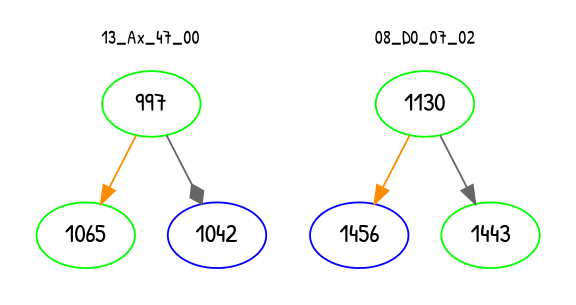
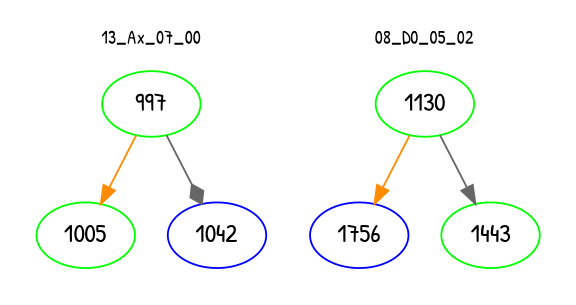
cluster "13_Ax_47_00": label "13_Ax_47_00" -> "13_Ax_07_00"
cluster "08_D0_07_02": label "08_D0_07_02" -> "08_D0_05_02"
node "1065": label "1065" -> "1005"
node "1456": label "1456" -> "1756"
